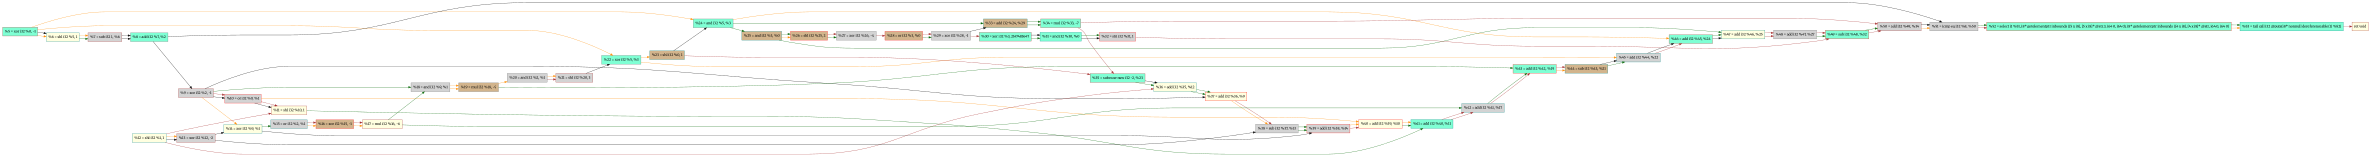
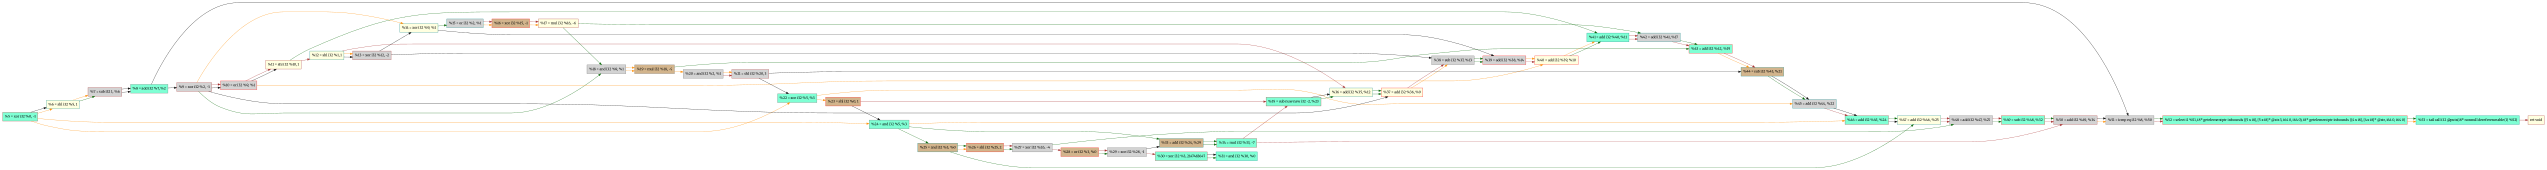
node "%32 = shl i32 %31, 1": removed
node "%23 = shl i32 %0, 1": color teal -> red
edge "%21 = shl i32 %20, 3" -> "%44 = sub i32 %43, %21": added
edge "%12 = shl i32 %1, 1" -> "%11 = shl i32 %10, 1": reversed
edge "%27 = xor i32 %26, -4" -> "%48 = add i32 %47, %27": added
